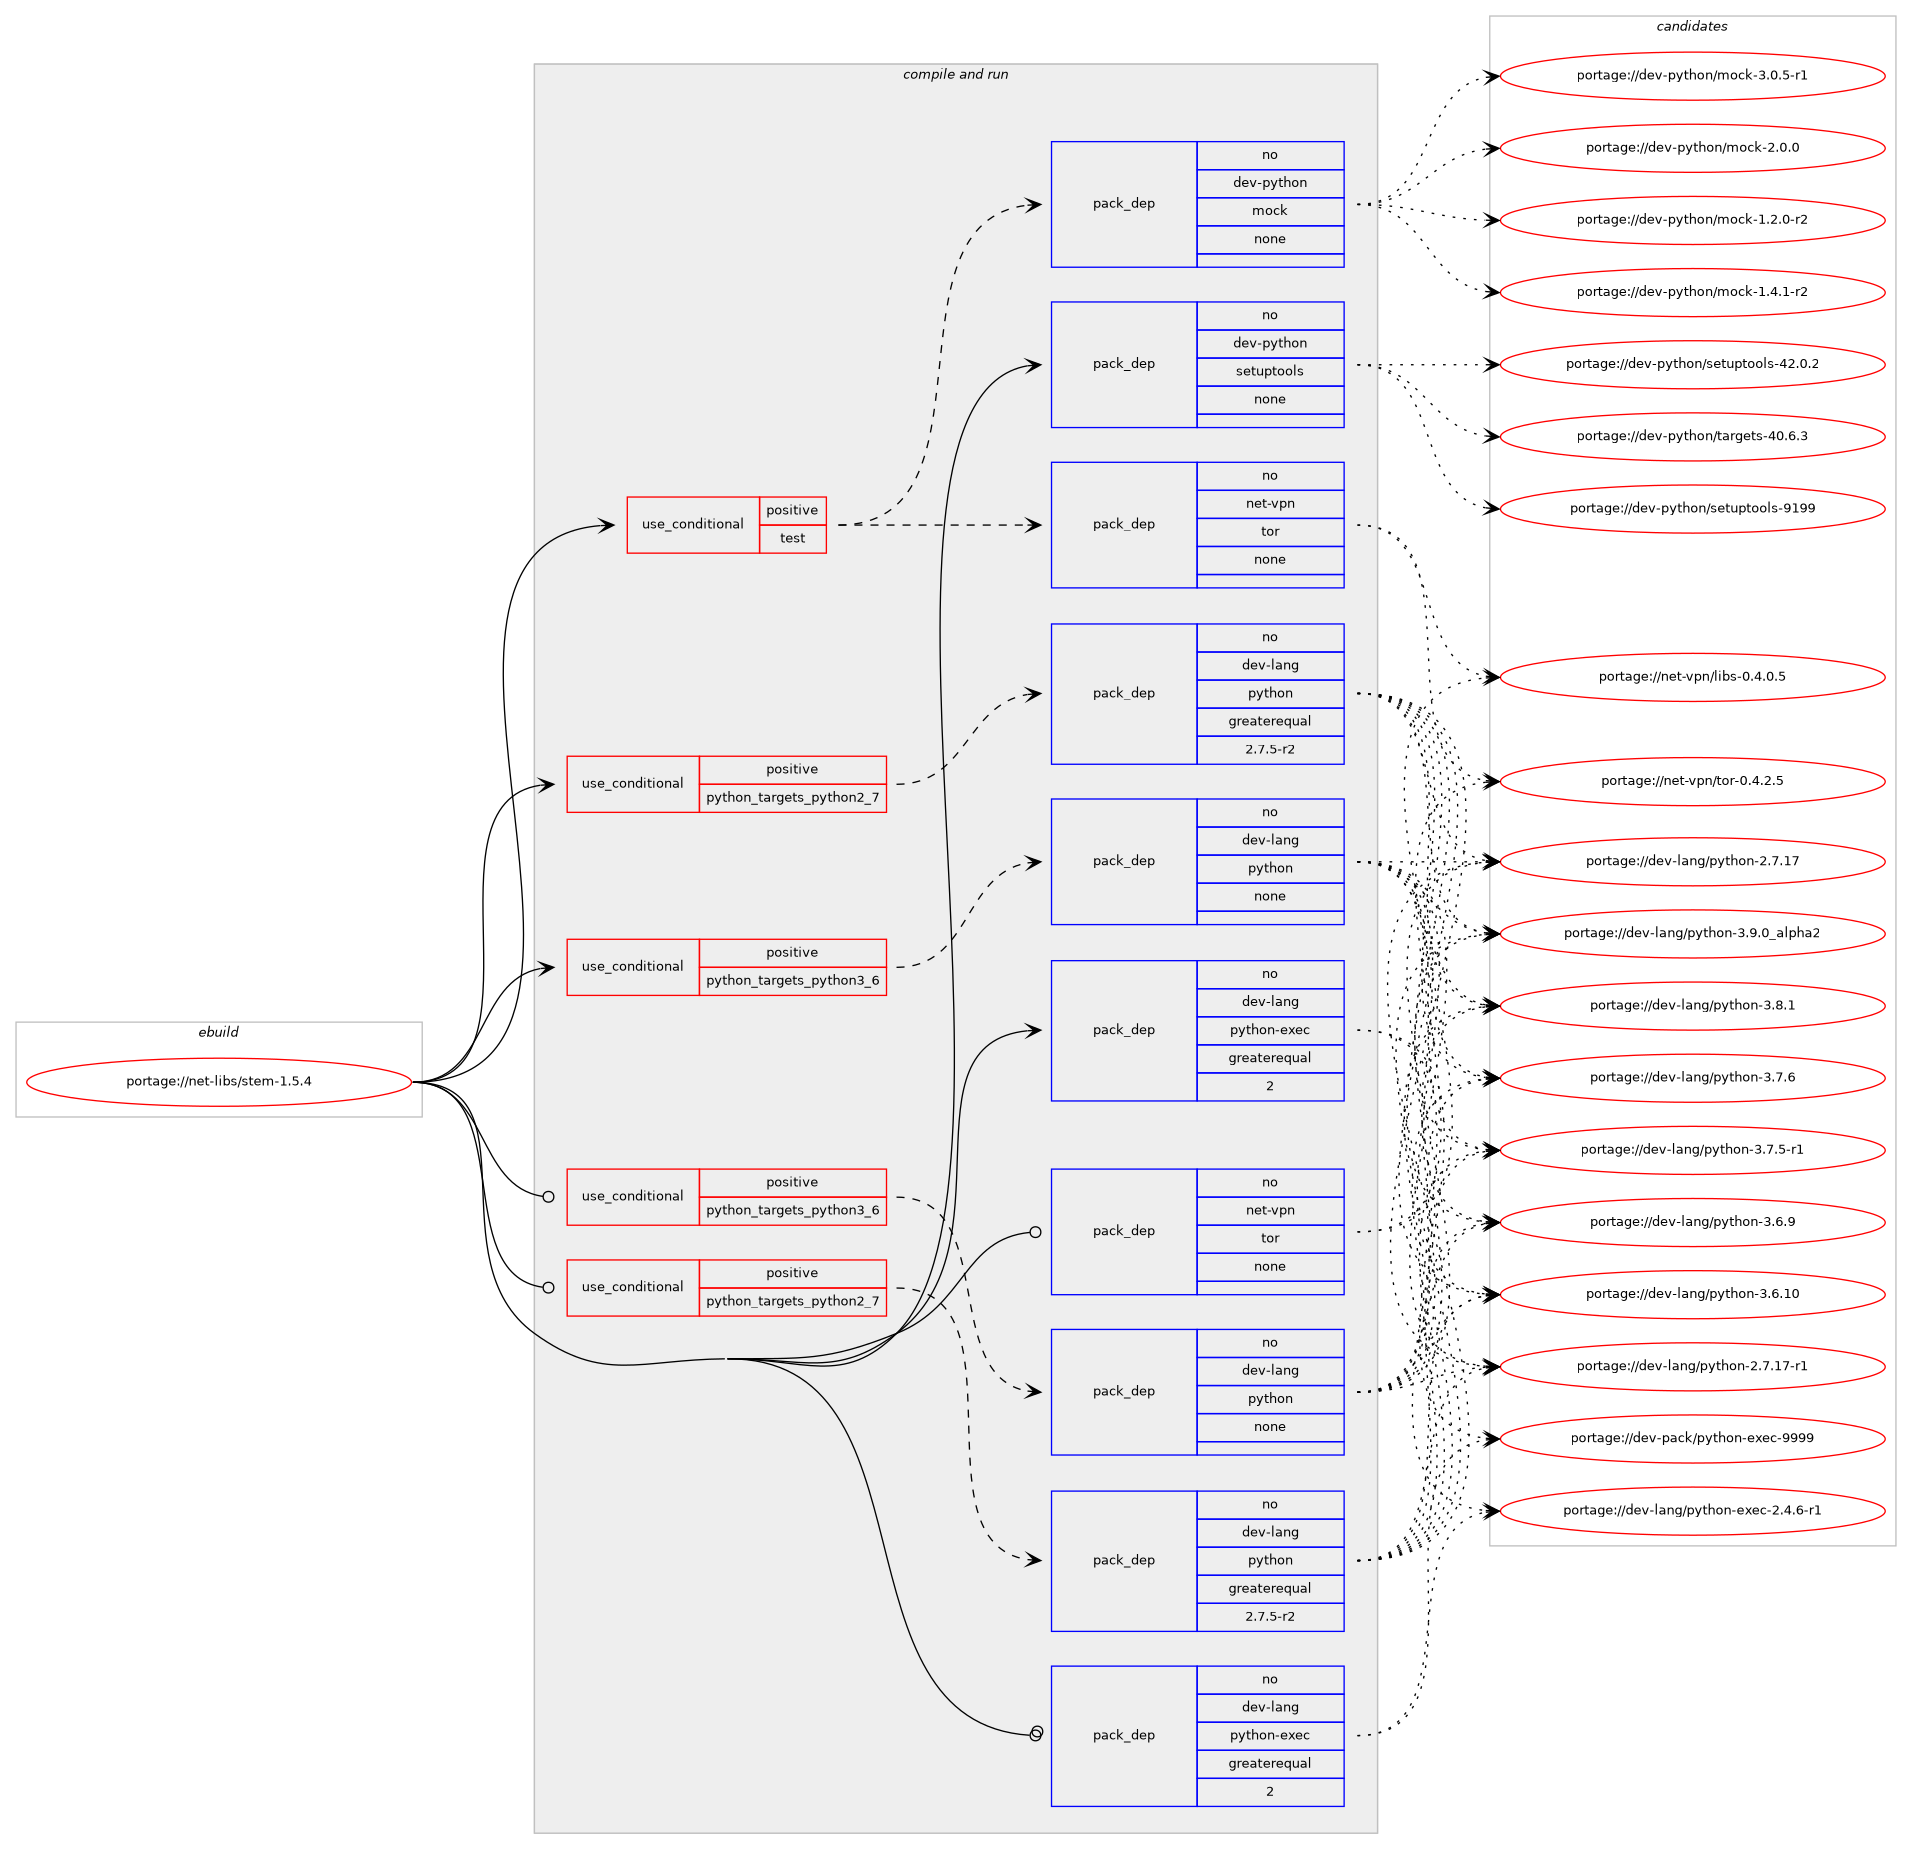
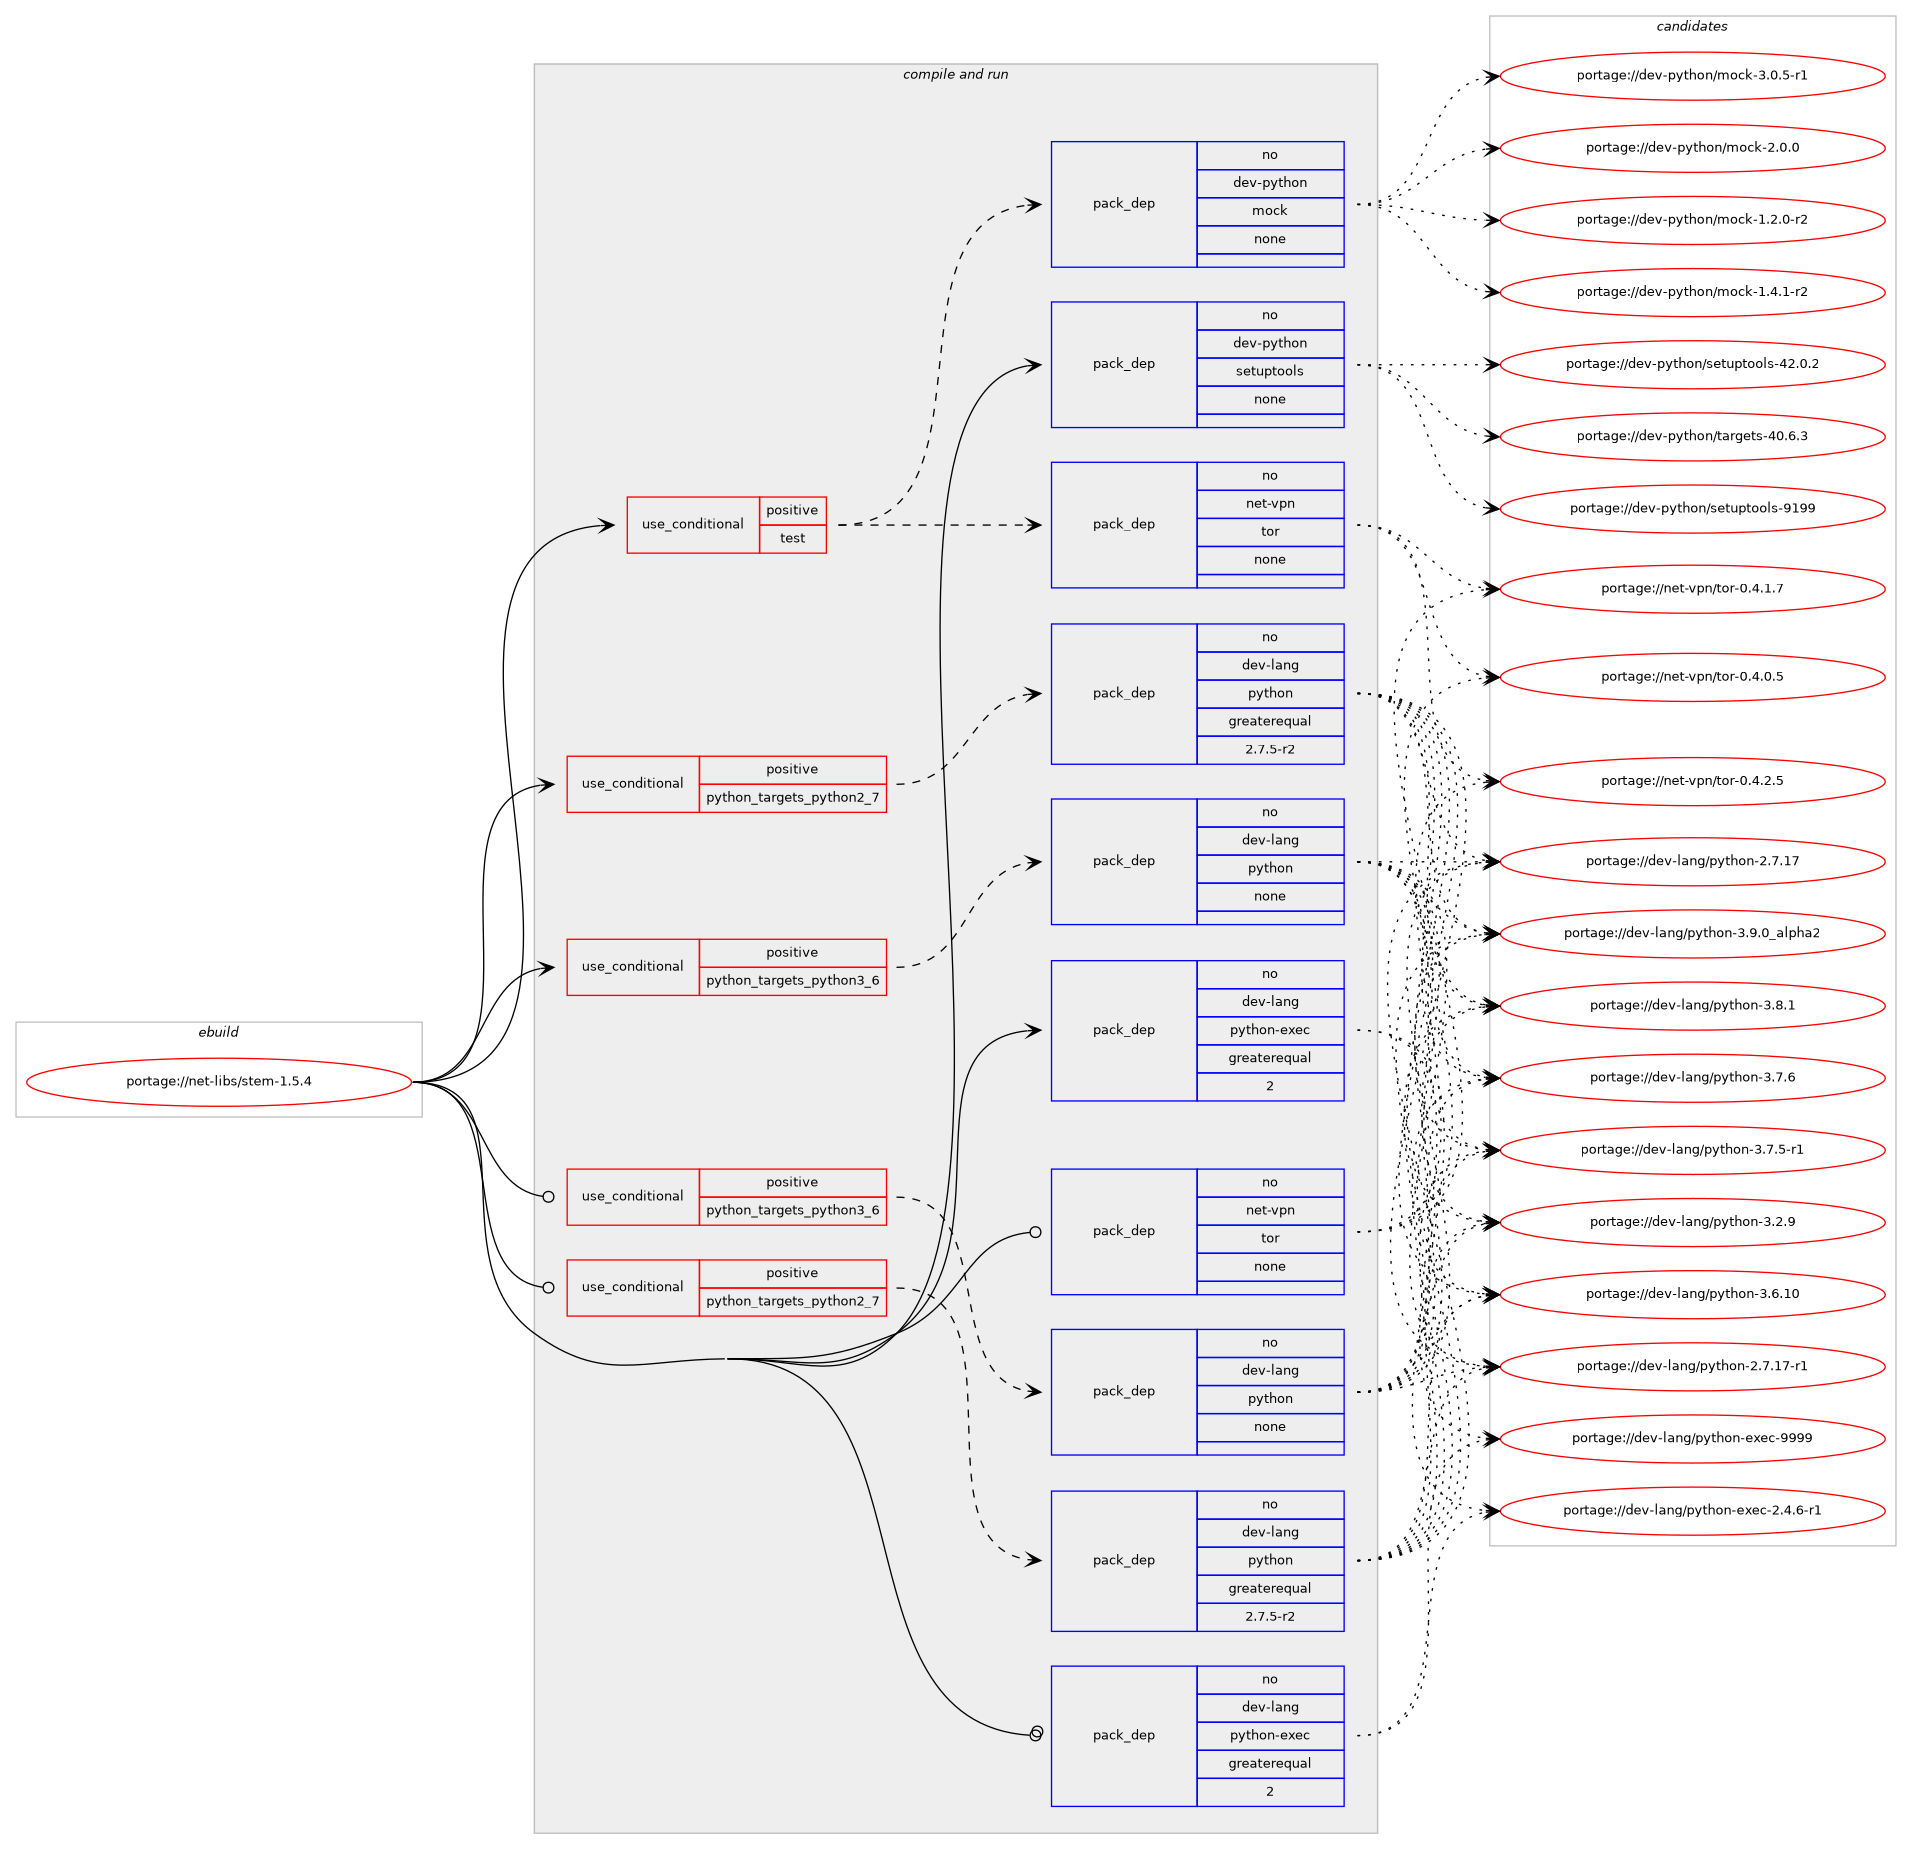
node "portage://net-vpn/tor-0.4.1.7": added
node "portage://net-vpn/libs-0.4.0.5": label "portage://net-vpn/libs-0.4.0.5" -> "portage://net-vpn/tor-0.4.0.5"
node "portage://dev-lang/python-3.6.9": label "portage://dev-lang/python-3.6.9" -> "portage://dev-lang/python-3.2.9"
node "portage://dev-pack/python-exec-9999": label "portage://dev-pack/python-exec-9999" -> "portage://dev-lang/python-exec-9999"
